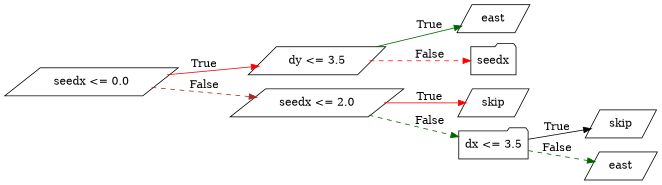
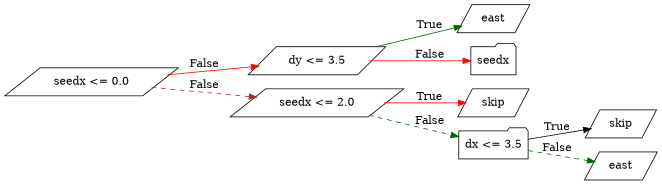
edge "dy <= 3.5" -> "seedx": style dashed -> solid
edge "seedx <= 0.0" -> "dy <= 3.5": label "True" -> "False"
